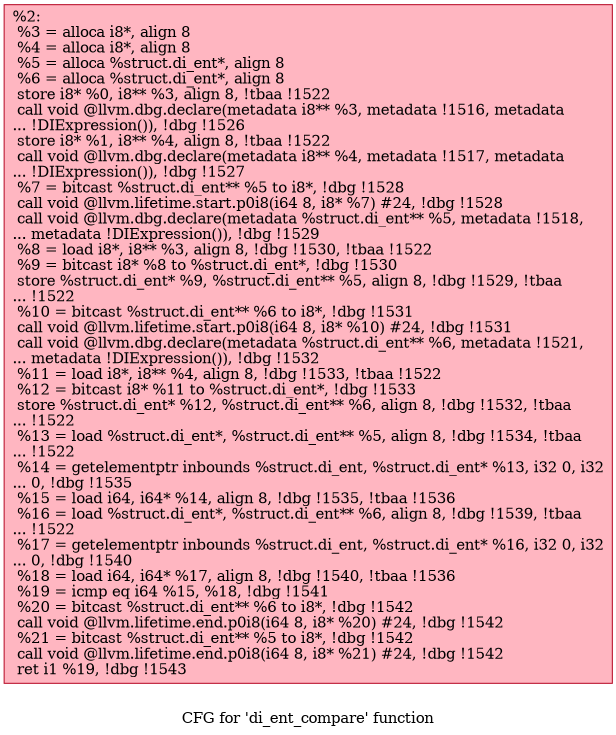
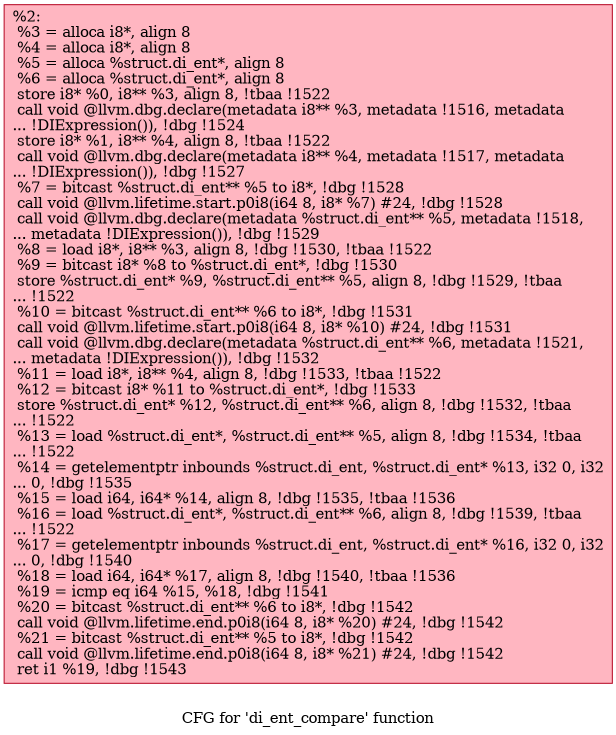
node "%2:": text "... !DIExpression()), !dbg !1526" -> "... !DIExpression()), !dbg !1524"
